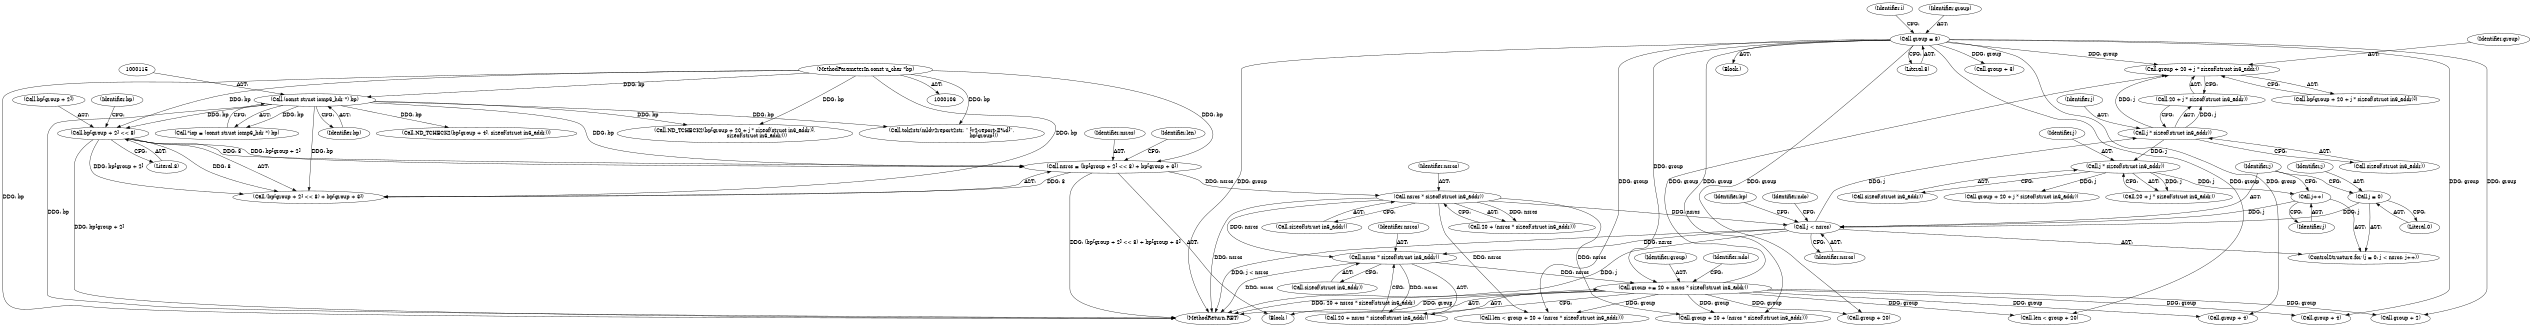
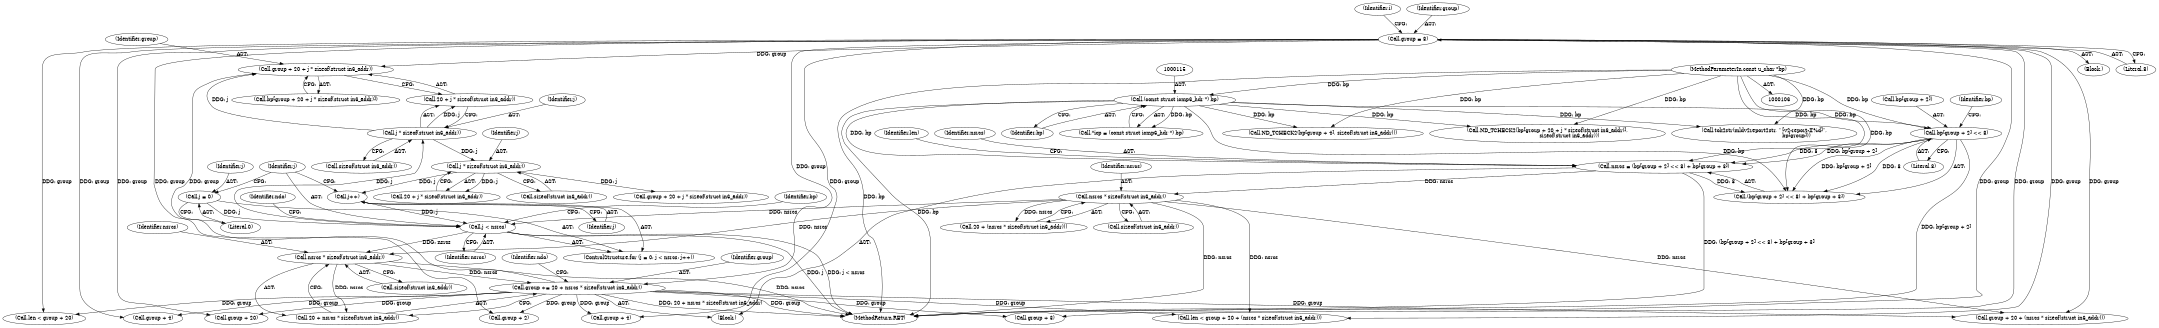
edge "(MethodParameterIn,const u_char *bp)" -> "(Call,ND_TCHECK2(bp[group + 4], sizeof(struct in6_addr)))": added, label "DDG: bp"
edge "(Call,group += 20 + nsrcs * sizeof(struct in6_addr))" -> "(Call,group + 3)": added, label "DDG: group"
